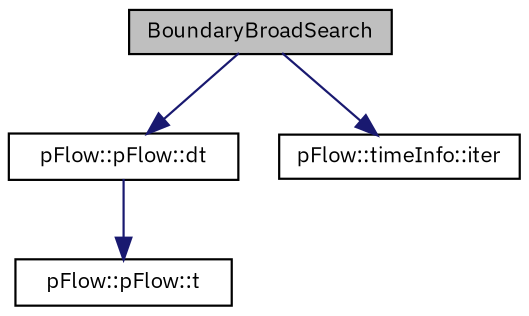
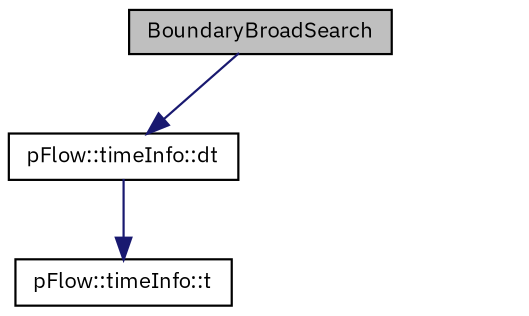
node "pFlow::pFlow::dt": label "pFlow::pFlow::dt" -> "pFlow::timeInfo::dt"
node "pFlow::timeInfo::iter": removed
node "pFlow::pFlow::t": label "pFlow::pFlow::t" -> "pFlow::timeInfo::t"
